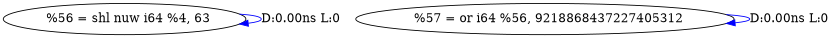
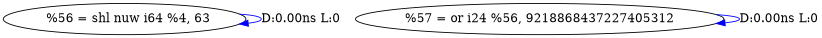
node "%57 = or i64 %56, 9218868437227405312": label "%57 = or i64 %56, 9218868437227405312" -> "%57 = or i24 %56, 9218868437227405312"
